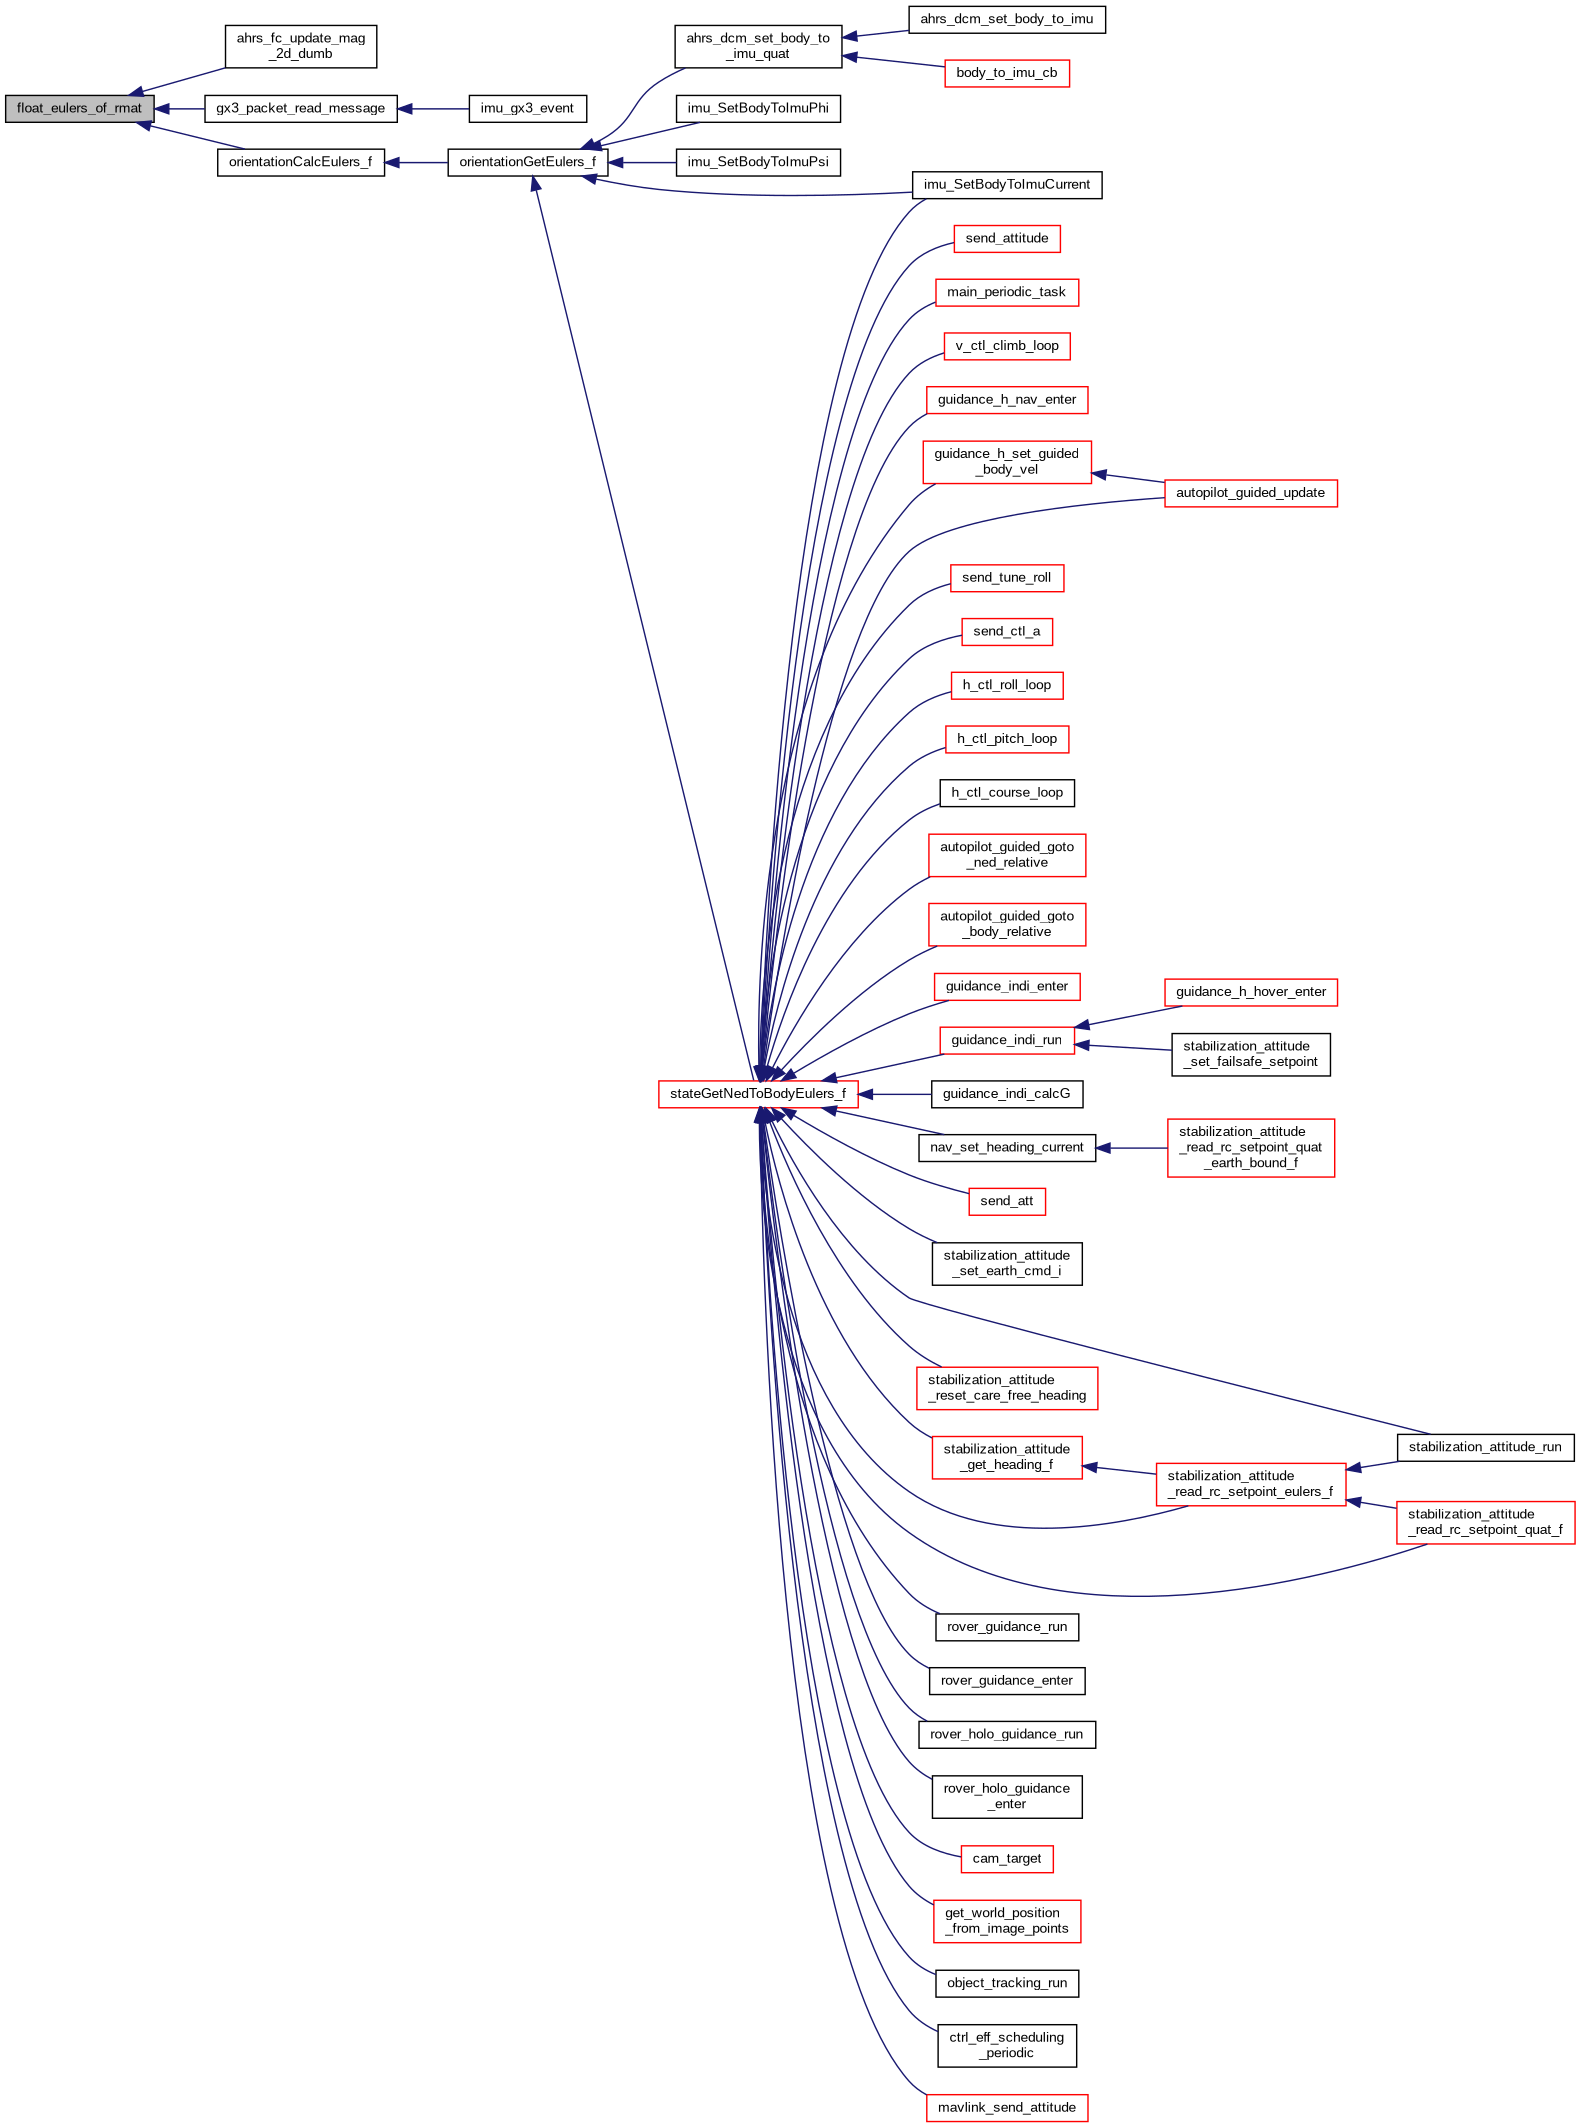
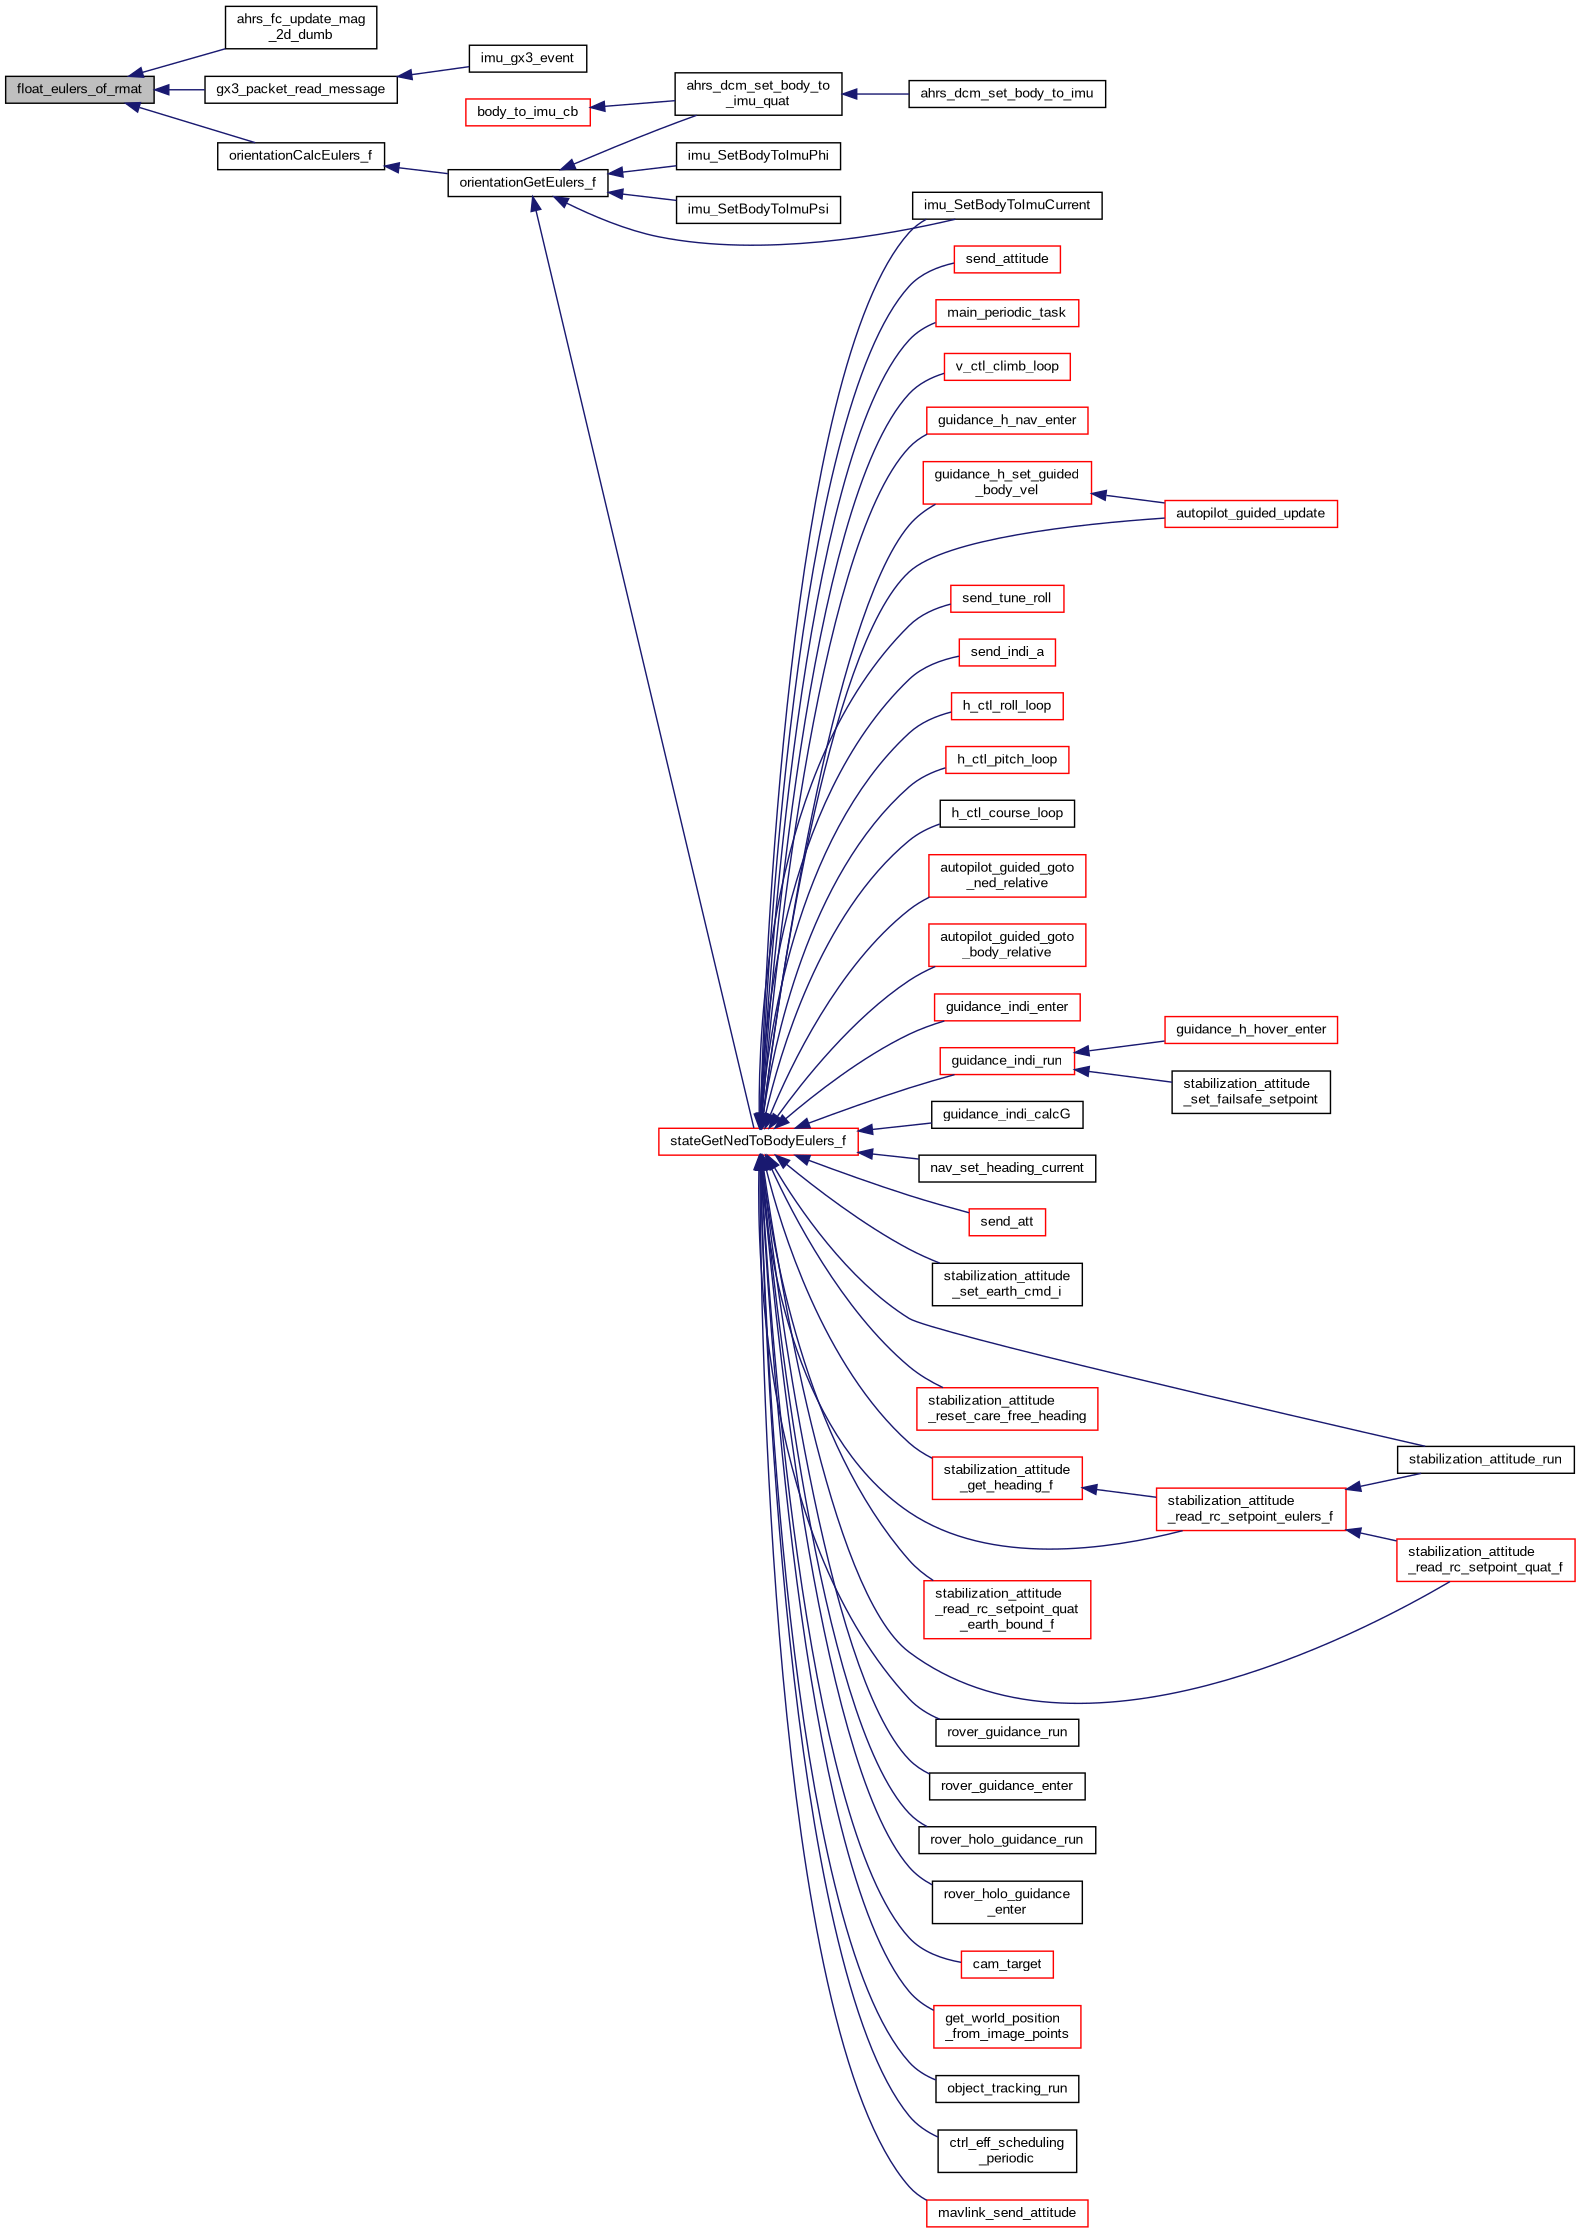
edge "body_to_imu_cb" -> "ahrs_dcm_set_body_to _imu_quat": reversed
node "send_ctl_a": label "send_ctl_a" -> "send_indi_a"
edge "stabilization_attitude _read_rc_setpoint_quat _earth_bound_f" -> "nav_set_heading_current": now "stabilization_attitude _read_rc_setpoint_quat _earth_bound_f" -> "stateGetNedToBodyEulers_f"
